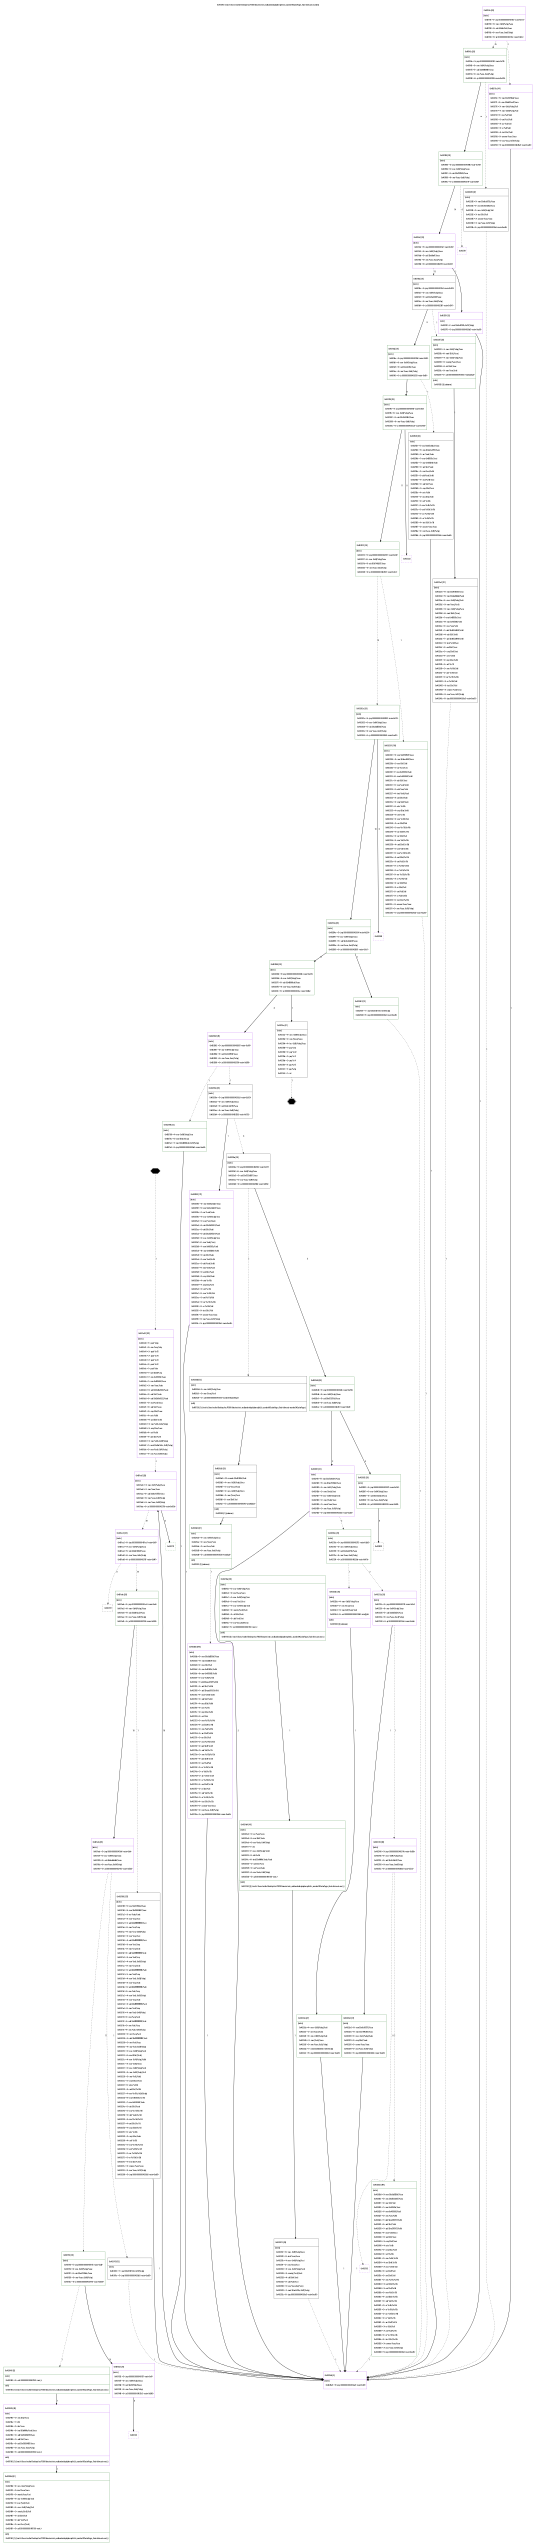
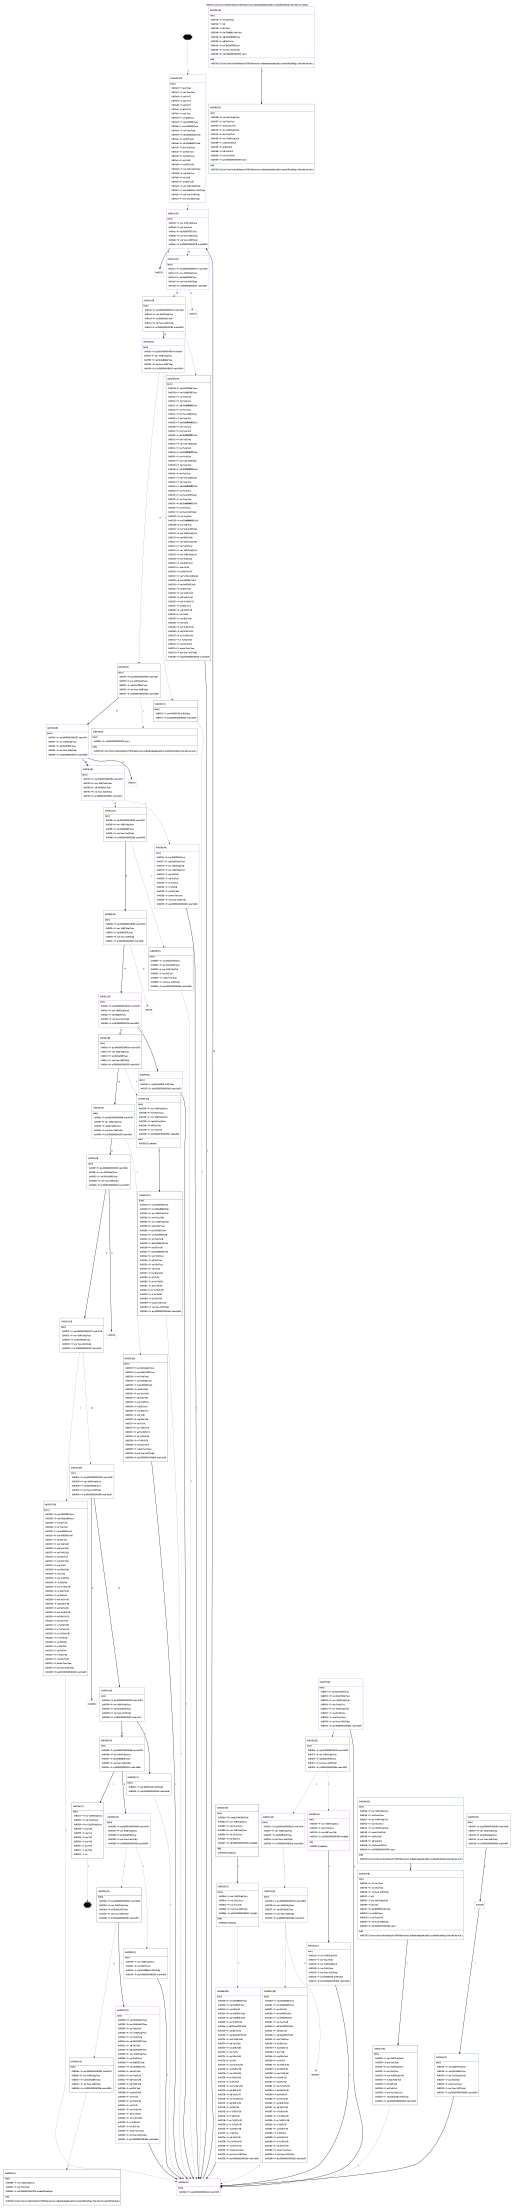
edge "0x401f32 [28]" -> "0x401f4e [28]": added, label "16"
node "0x4020d6 [28]": removed
edge "0x40269d [12]" -> "0x4026a9 [29]": removed, label "1"
edge "0x40212a [28]" -> "0x4022e6 [27]": now "0x402839" -> "0x4022e6 [27]"
edge "0x402440 [5]" -> "0x402445 [40]": removed, label "1"
